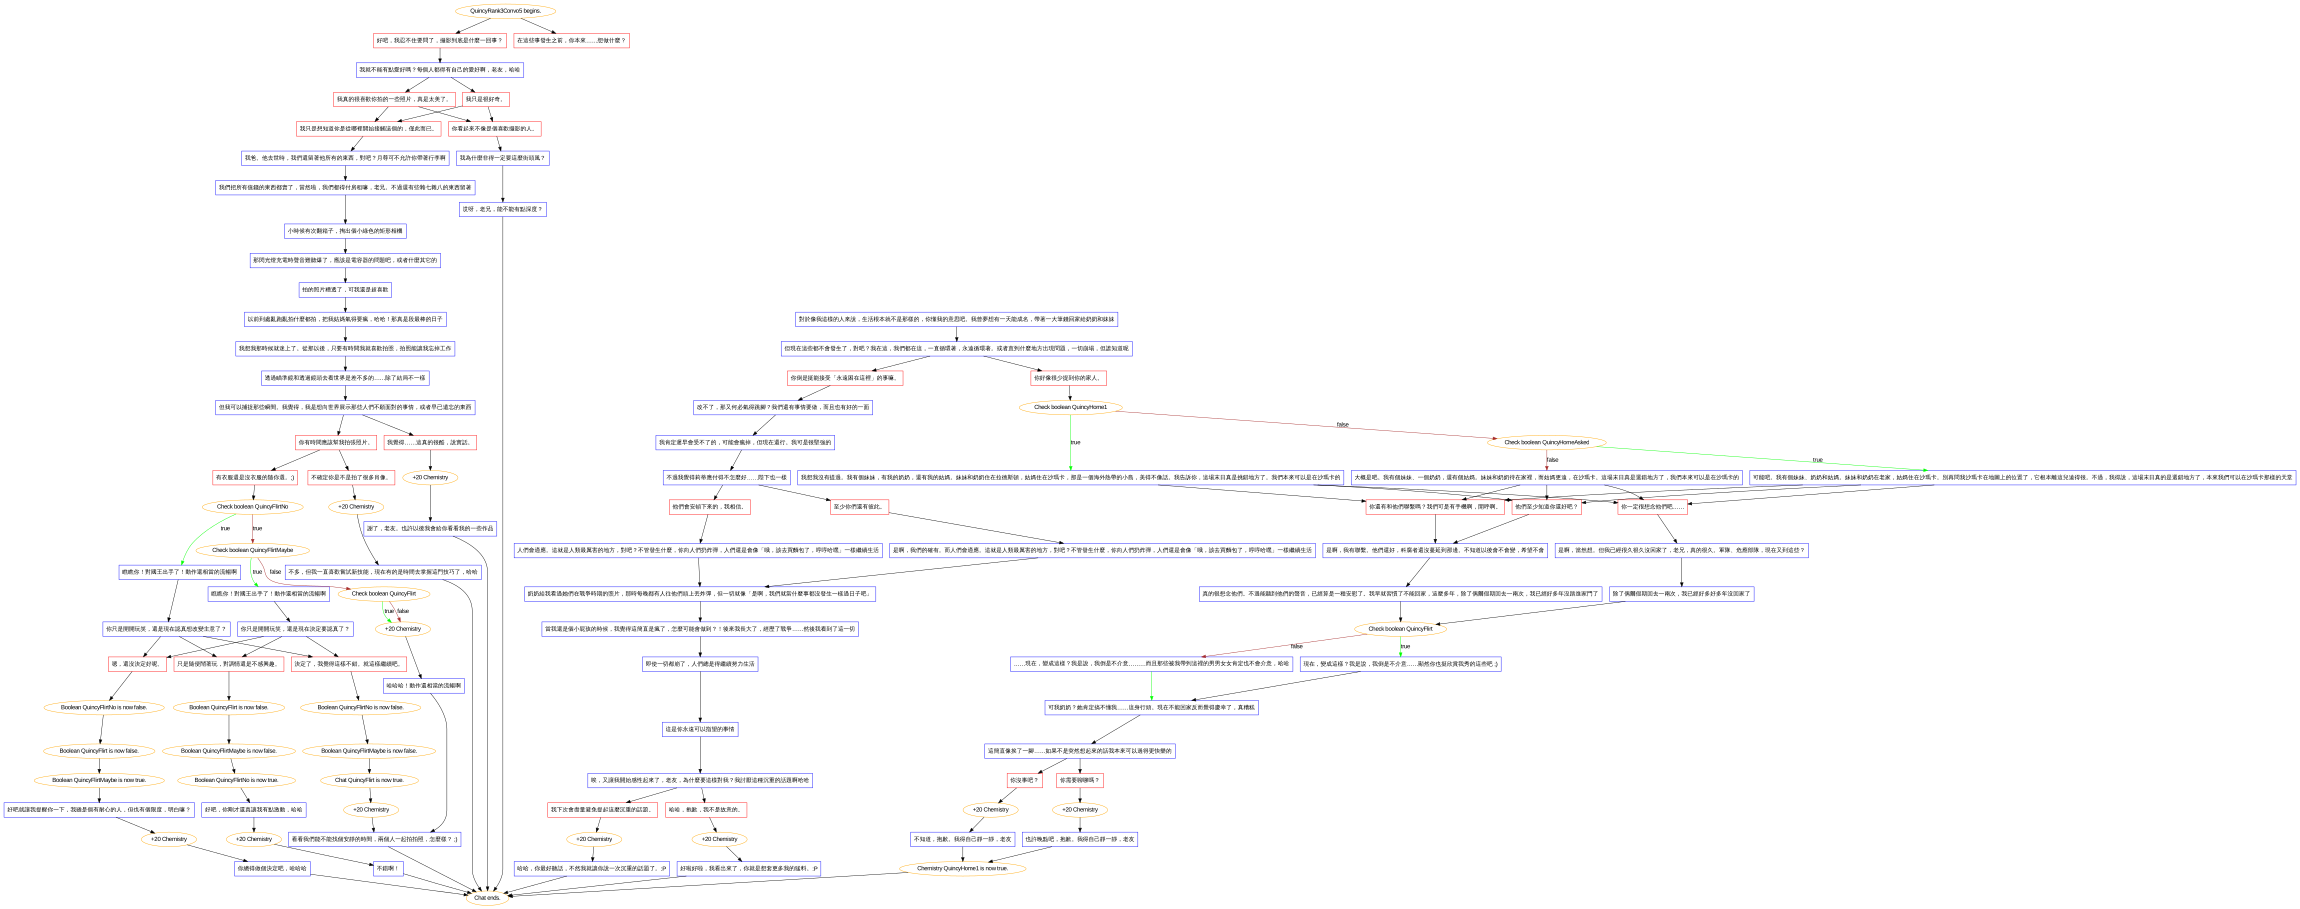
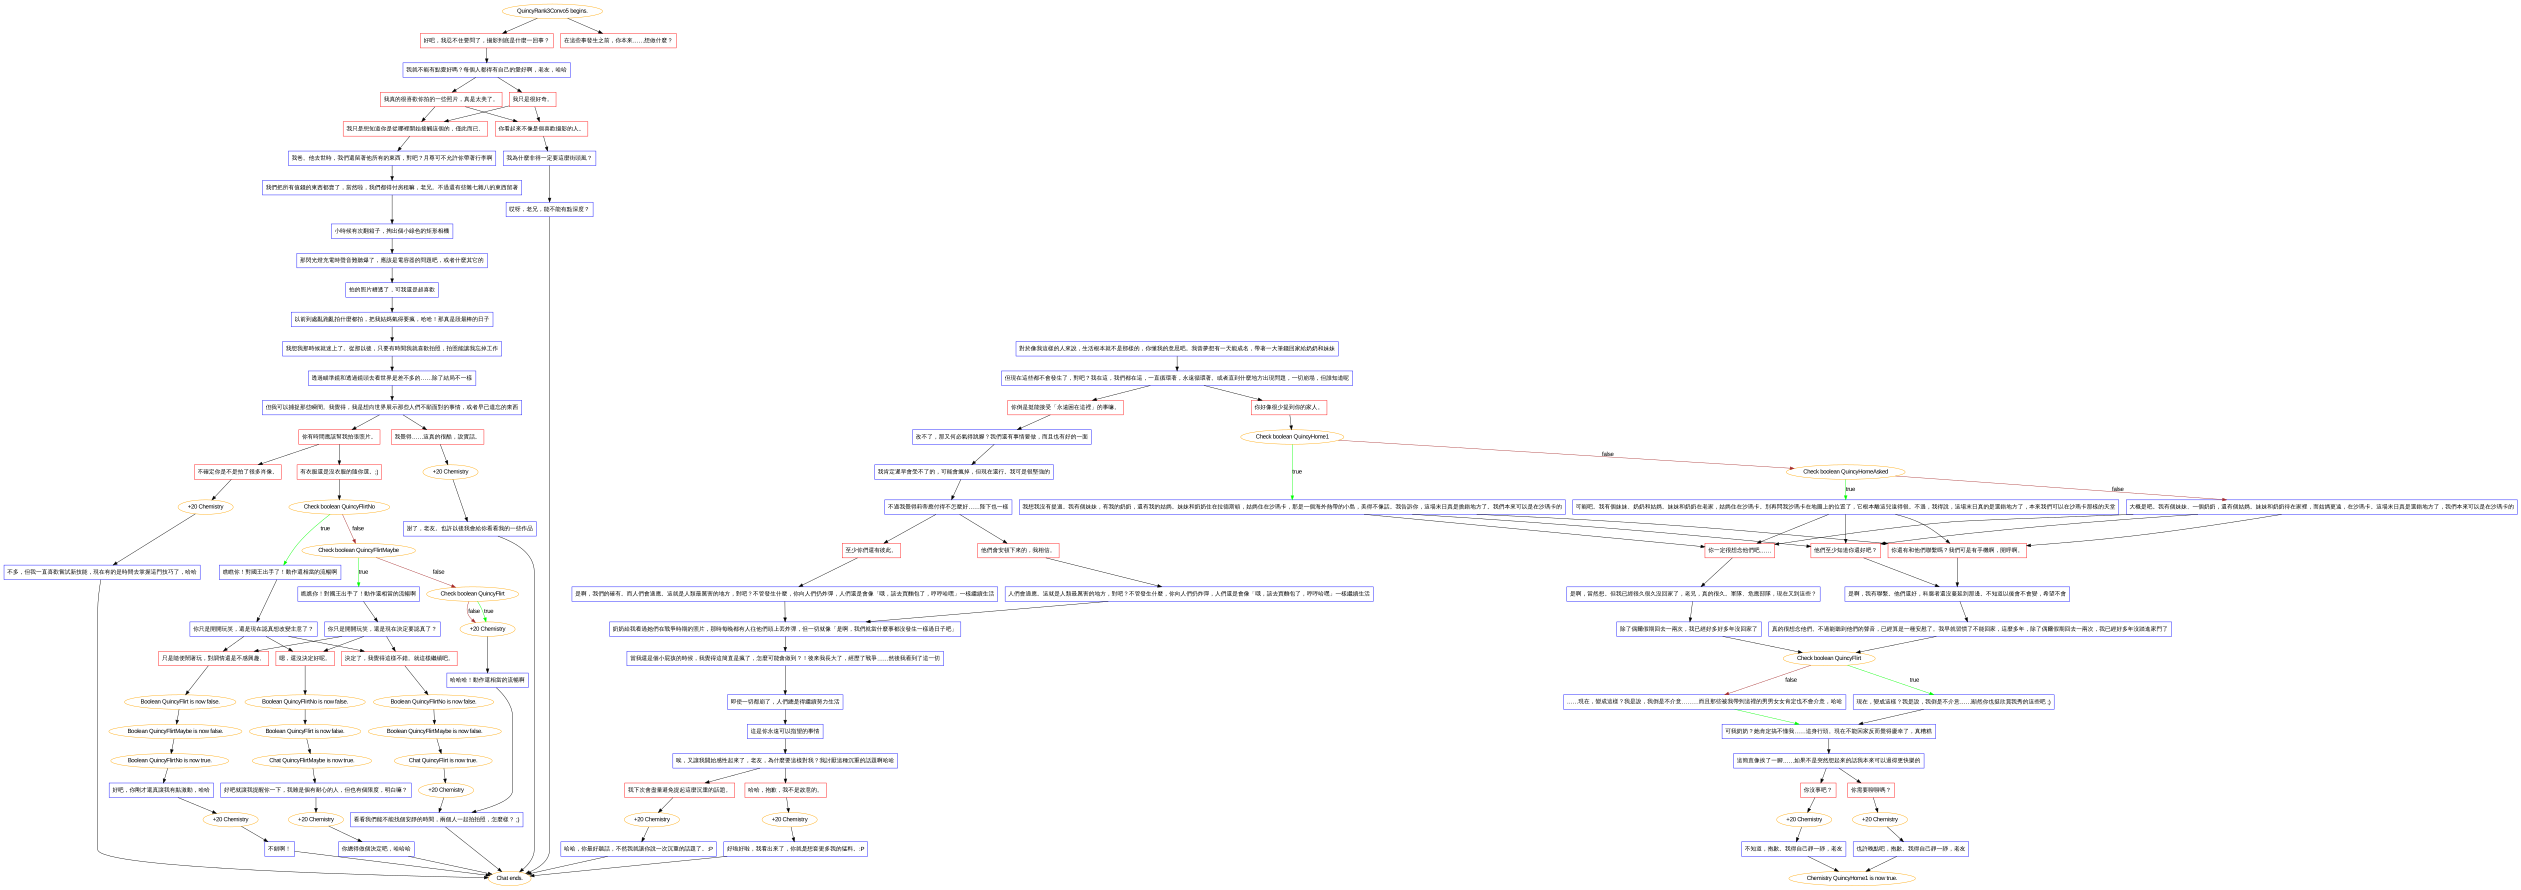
edge "Check boolean QuincyFlirtNo" -> "Check boolean QuincyFlirtMaybe": label "true" -> "false"
node "Boolean QuincyFlirtMaybe is now true.": label "Boolean QuincyFlirtMaybe is now true." -> "Chat QuincyFlirtMaybe is now true."
edge "Chemistry QuincyHome1 is now true." -> "Chat ends.": removed
